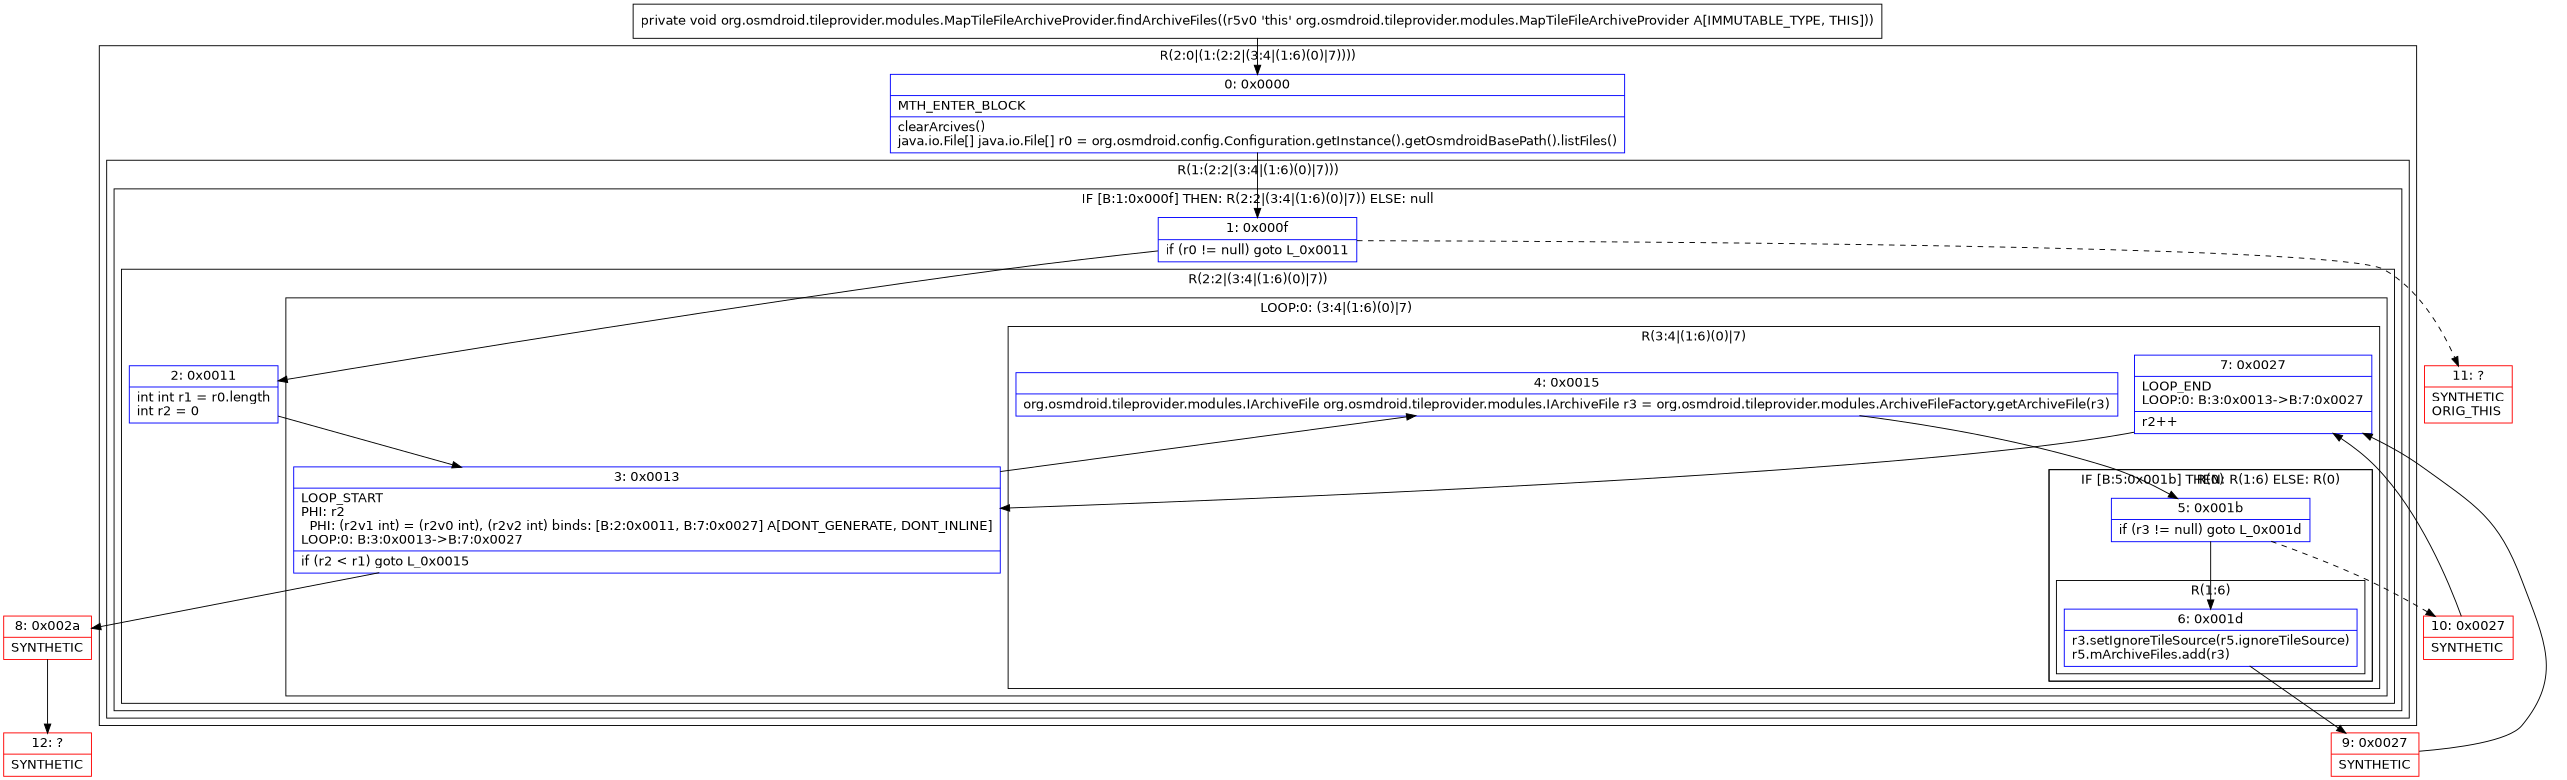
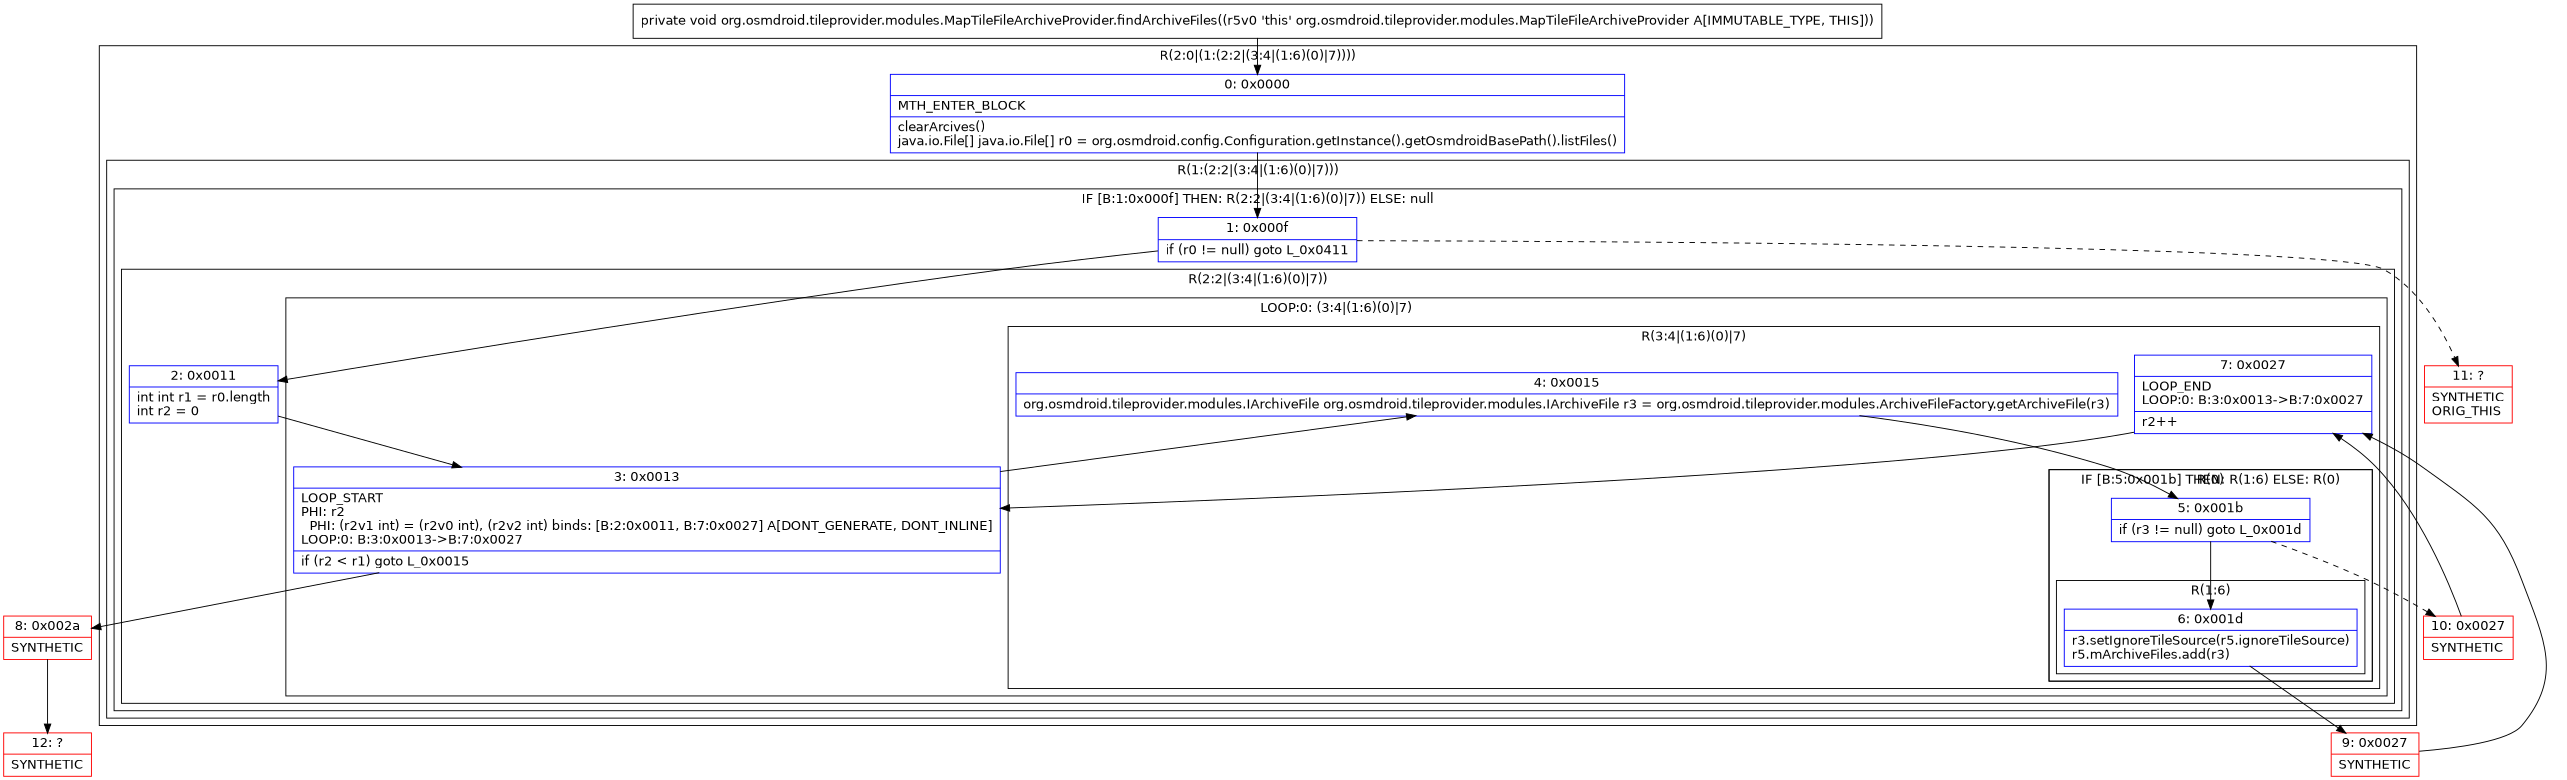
node "1: 0x000f": text "if (r0 != null) goto L_0x0011" -> "if (r0 != null) goto L_0x0411"
